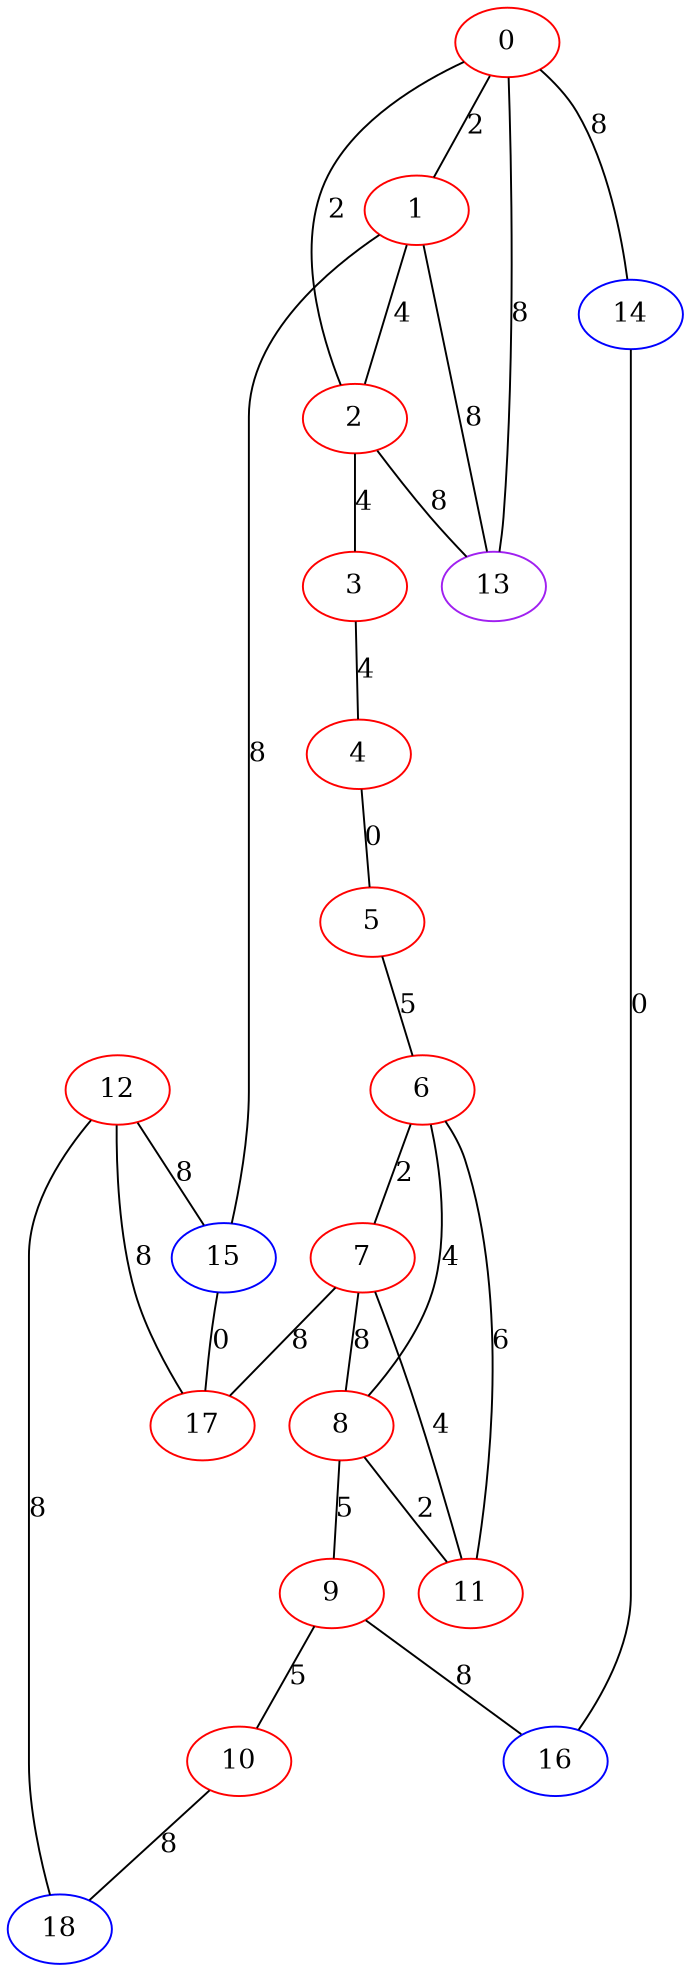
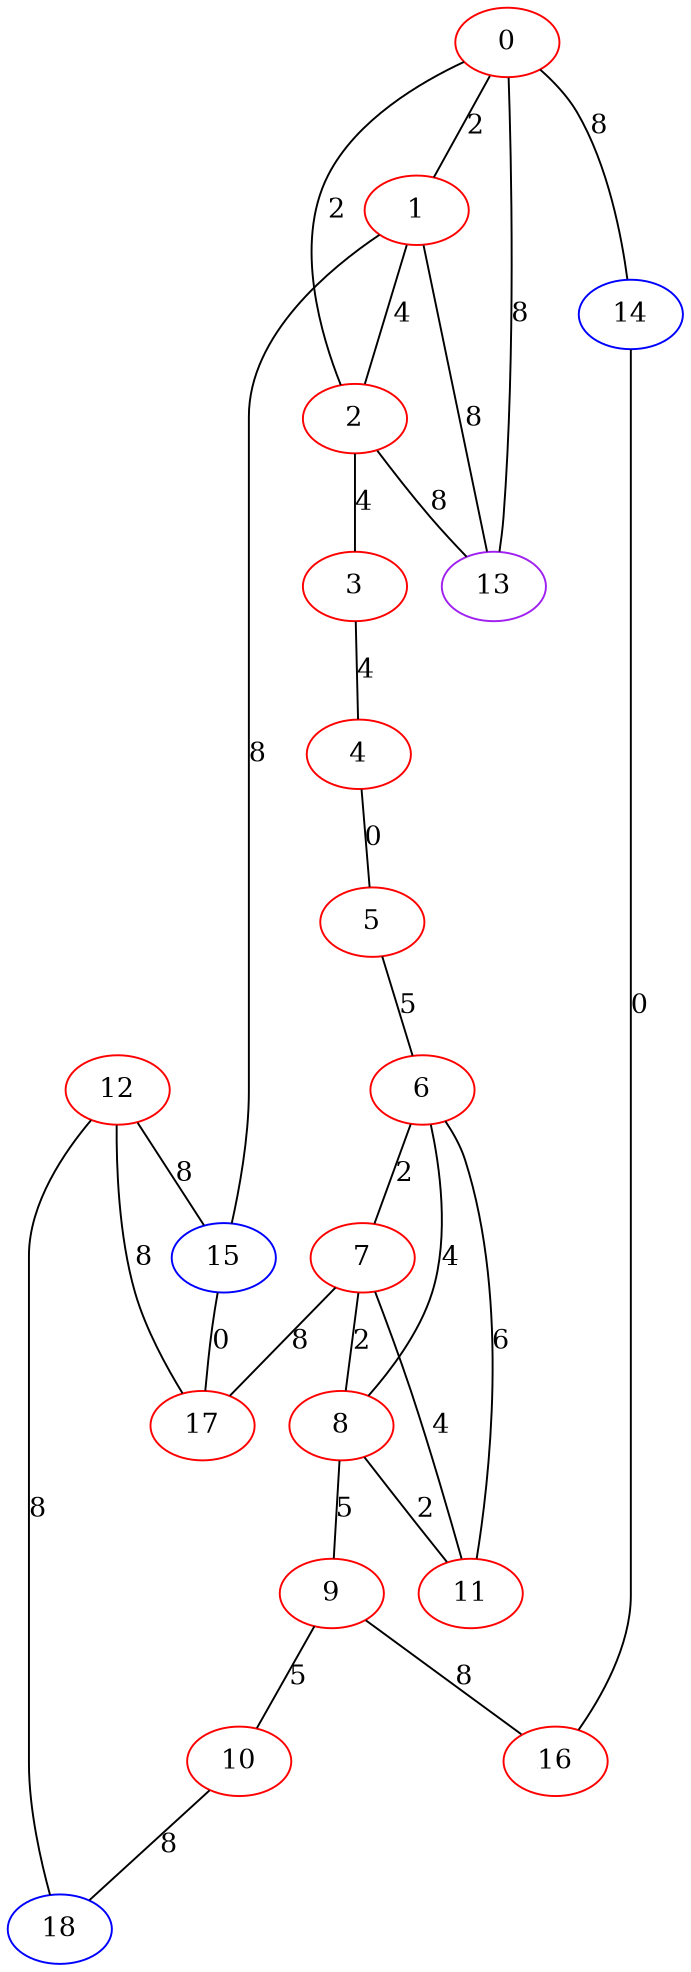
edge "7" -- "8": label "8" -> "2"
node "16": color blue -> red
